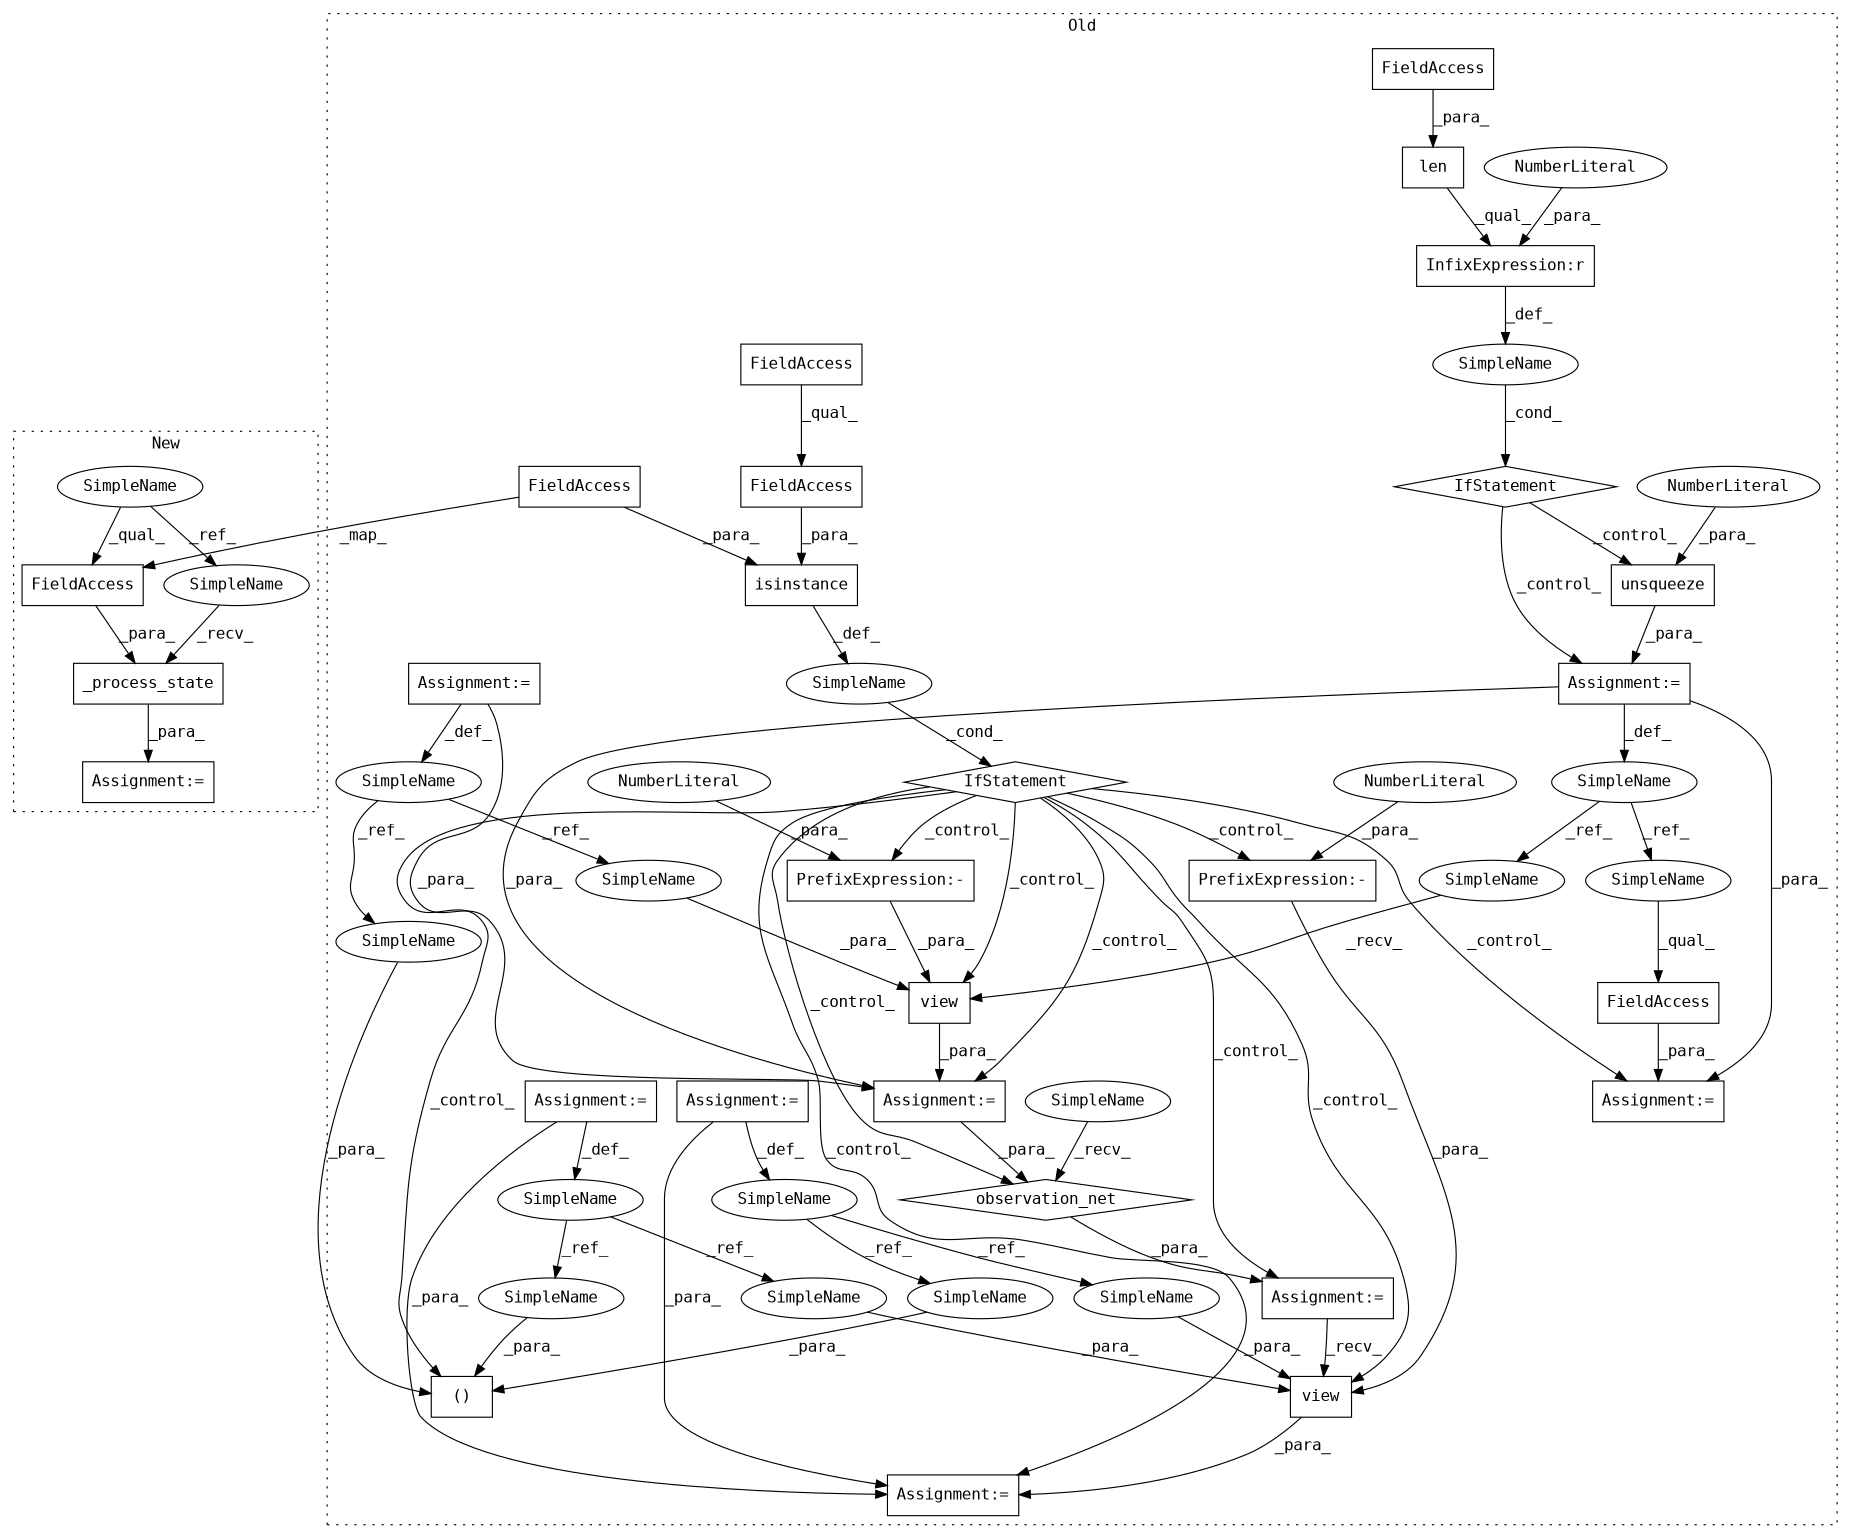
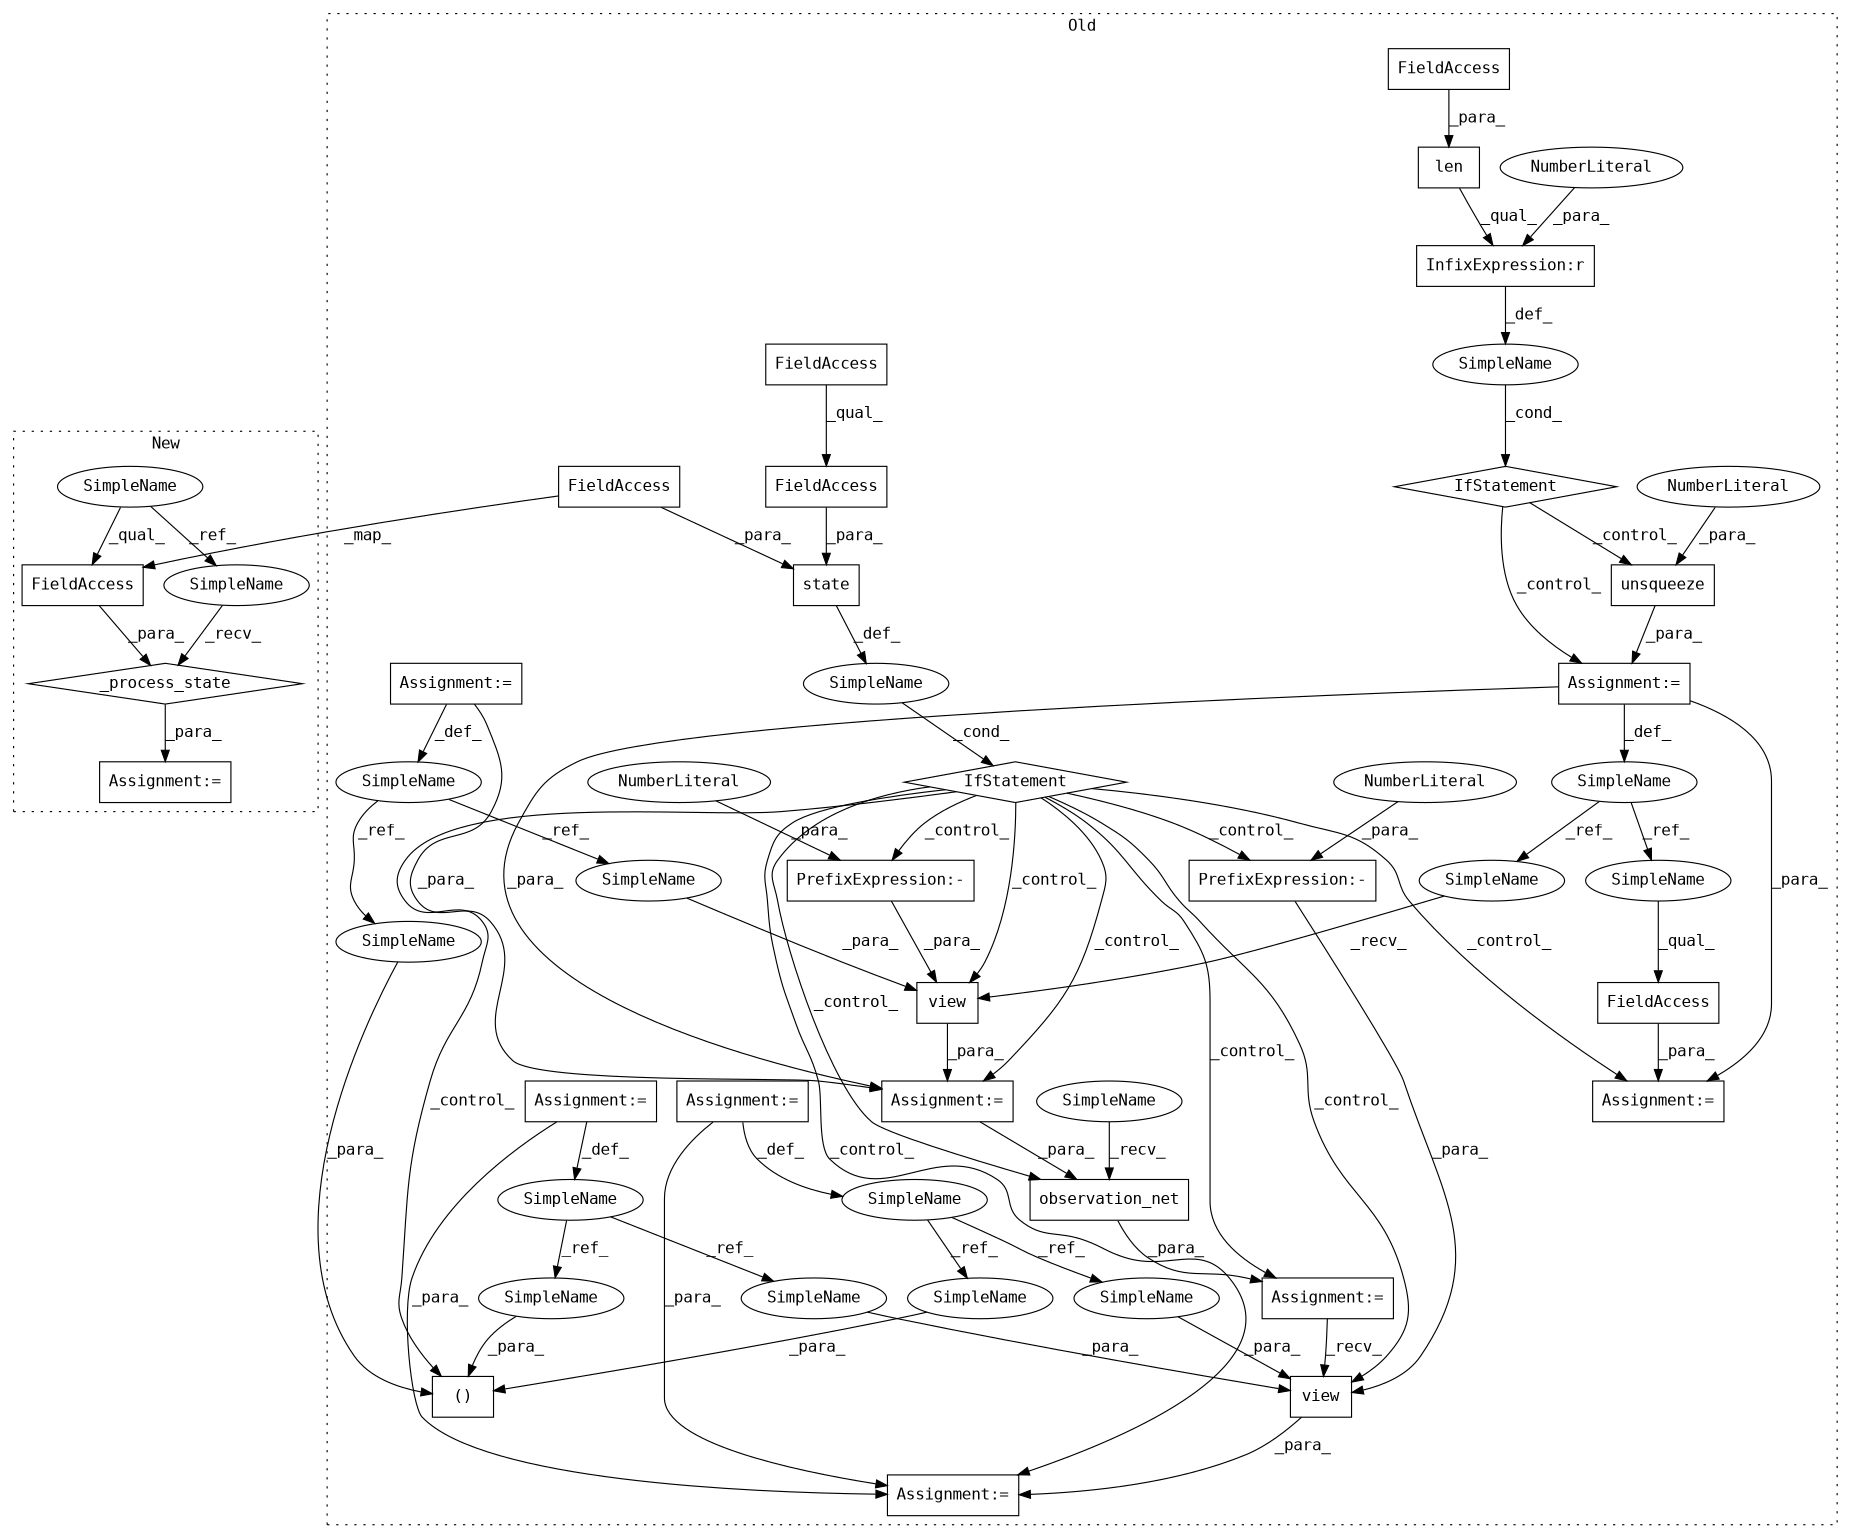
node "isinstance": label "isinstance" -> "state"
node "_process_state": shape box -> diamond
node "observation_net": shape diamond -> box
